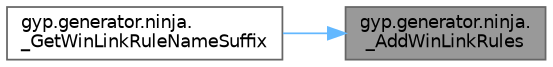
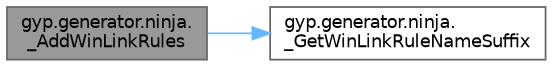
edge "gyp.generator.ninja. _GetWinLinkRuleNameSuffix" -> "gyp.generator.ninja. _AddWinLinkRules": reversed
